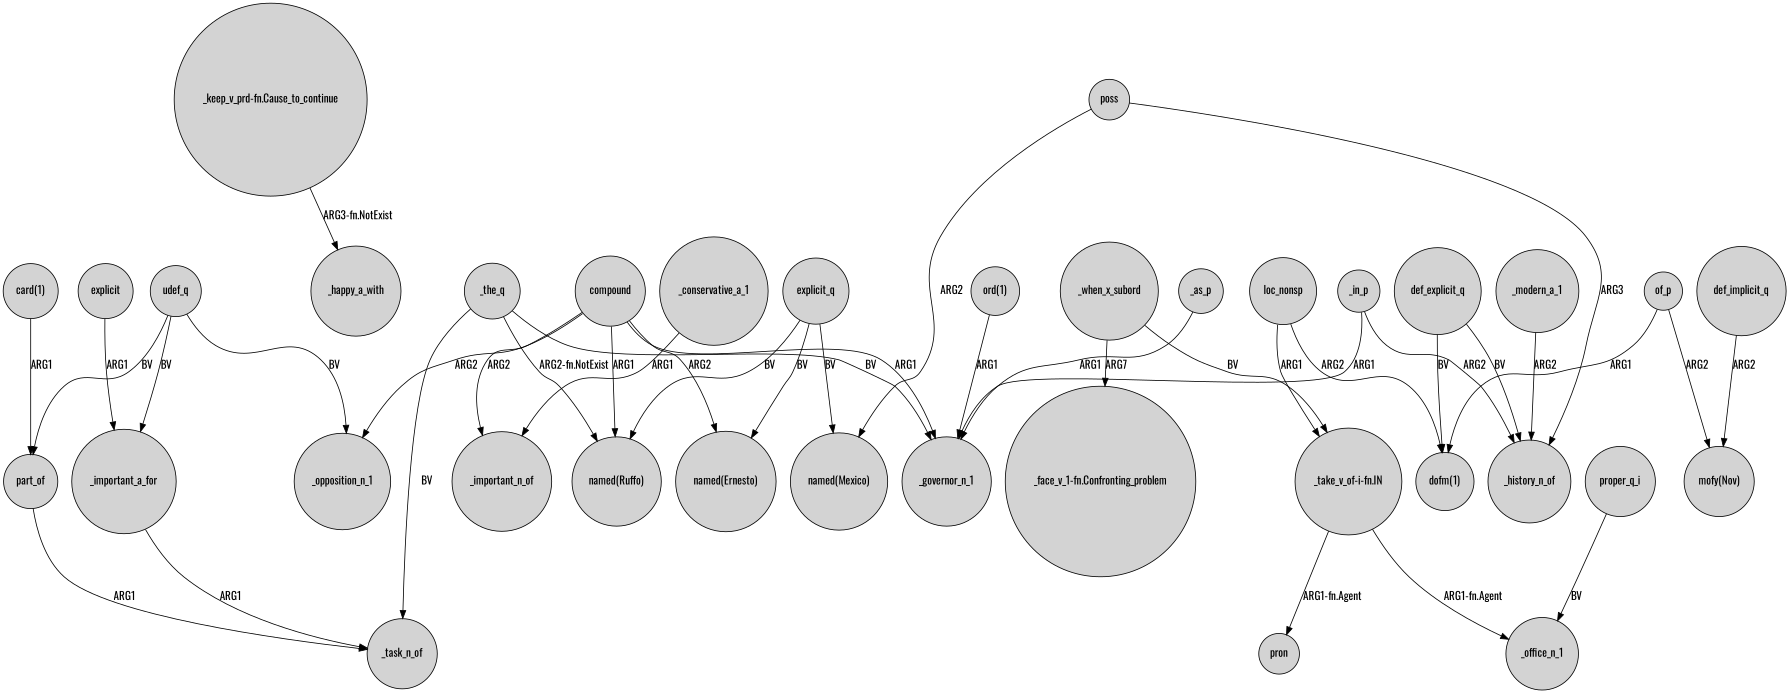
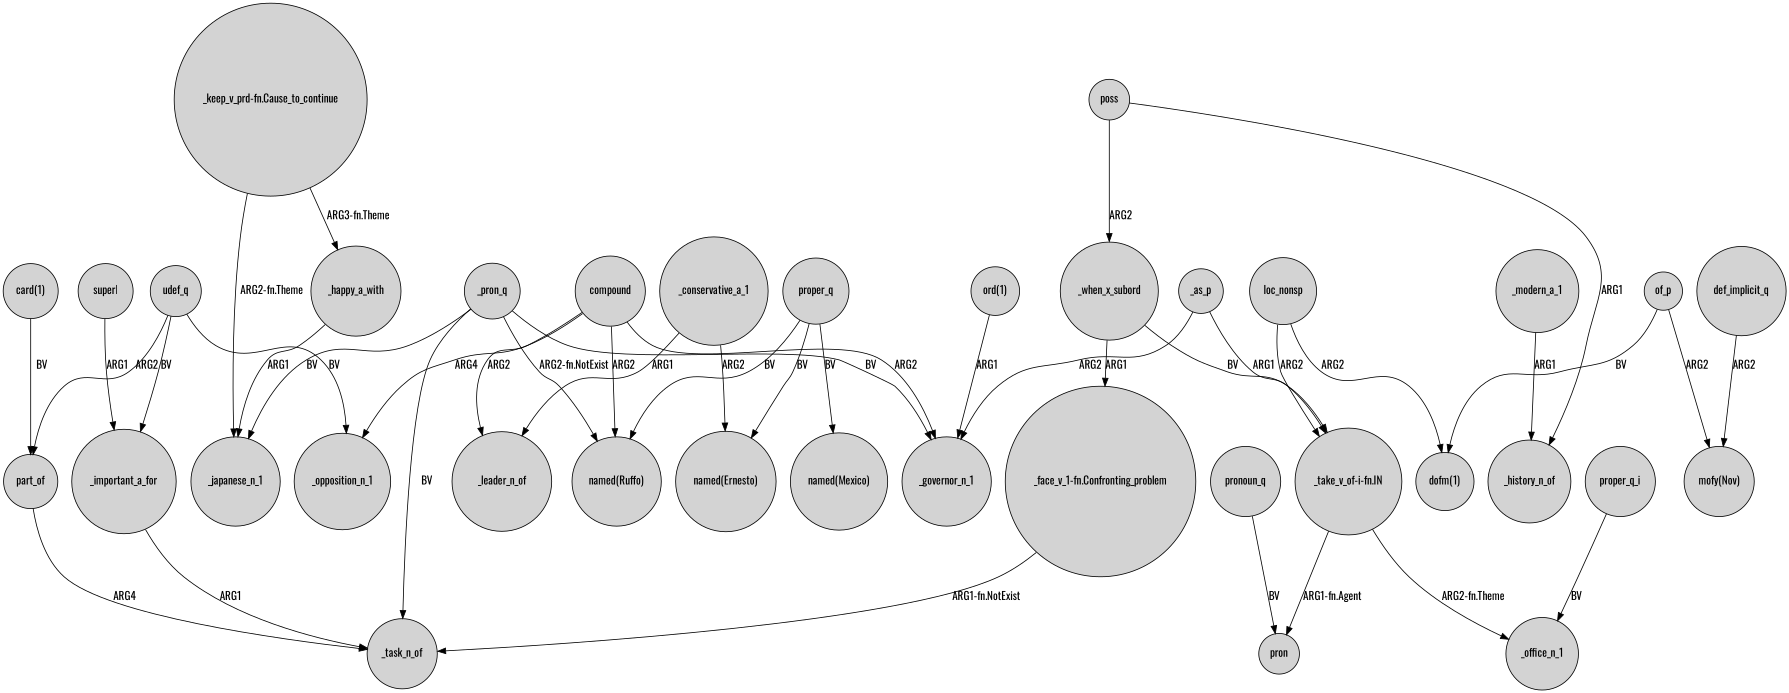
edge "_keep_v_prd-fn.Cause_to_continue" -> "_happy_a_with": label "ARG3-fn.NotExist" -> "ARG3-fn.Theme"
edge "poss" -> "named(Mexico)": now "poss" -> "_when_x_subord"
node "explicit": label "explicit" -> "superl"
node "_the_q": label "_the_q" -> "_pron_q"
node "explicit_q": label "explicit_q" -> "proper_q"
node "_in_p": removed
node "def_explicit_q": removed
edge "poss" -> "_history_n_of": label "ARG3" -> "ARG1"
edge "compound" -> "named(Ernesto)": now "_conservative_a_1" -> "named(Ernesto)"
edge "card(1)" -> "part_of": label "ARG1" -> "BV"
edge "udef_q" -> "part_of": label "BV" -> "ARG2"
edge "compound" -> "_opposition_n_1": label "ARG2" -> "ARG4"
edge "compound" -> "named(Ruffo)": label "ARG1" -> "ARG2"
edge "compound" -> "_governor_n_1": label "ARG1" -> "ARG2"
edge "_as_p" -> "_governor_n_1": label "ARG1" -> "ARG2"
edge "_when_x_subord" -> "_face_v_1-fn.Confronting_problem": label "ARG7" -> "ARG1"
edge "loc_nonsp" -> "_take_v_of-i-fn.IN": label "ARG1" -> "ARG2"
edge "_modern_a_1" -> "_history_n_of": label "ARG2" -> "ARG1"
edge "of_p" -> "dofm(1)": label "ARG1" -> "BV"
edge "_as_p" -> "_take_v_of-i-fn.IN": added, label "ARG1"
node "_japanese_n_1": added
node "_important_n_of": label "_important_n_of" -> "_leader_n_of"
node "pronoun_q": added
edge "part_of" -> "_task_n_of": label "ARG1" -> "ARG4"
edge "_take_v_of-i-fn.IN" -> "_office_n_1": label "ARG1-fn.Agent" -> "ARG2-fn.Theme"
edge "_face_v_1-fn.Confronting_problem" -> "_task_n_of": added, label "ARG1-fn.NotExist"
